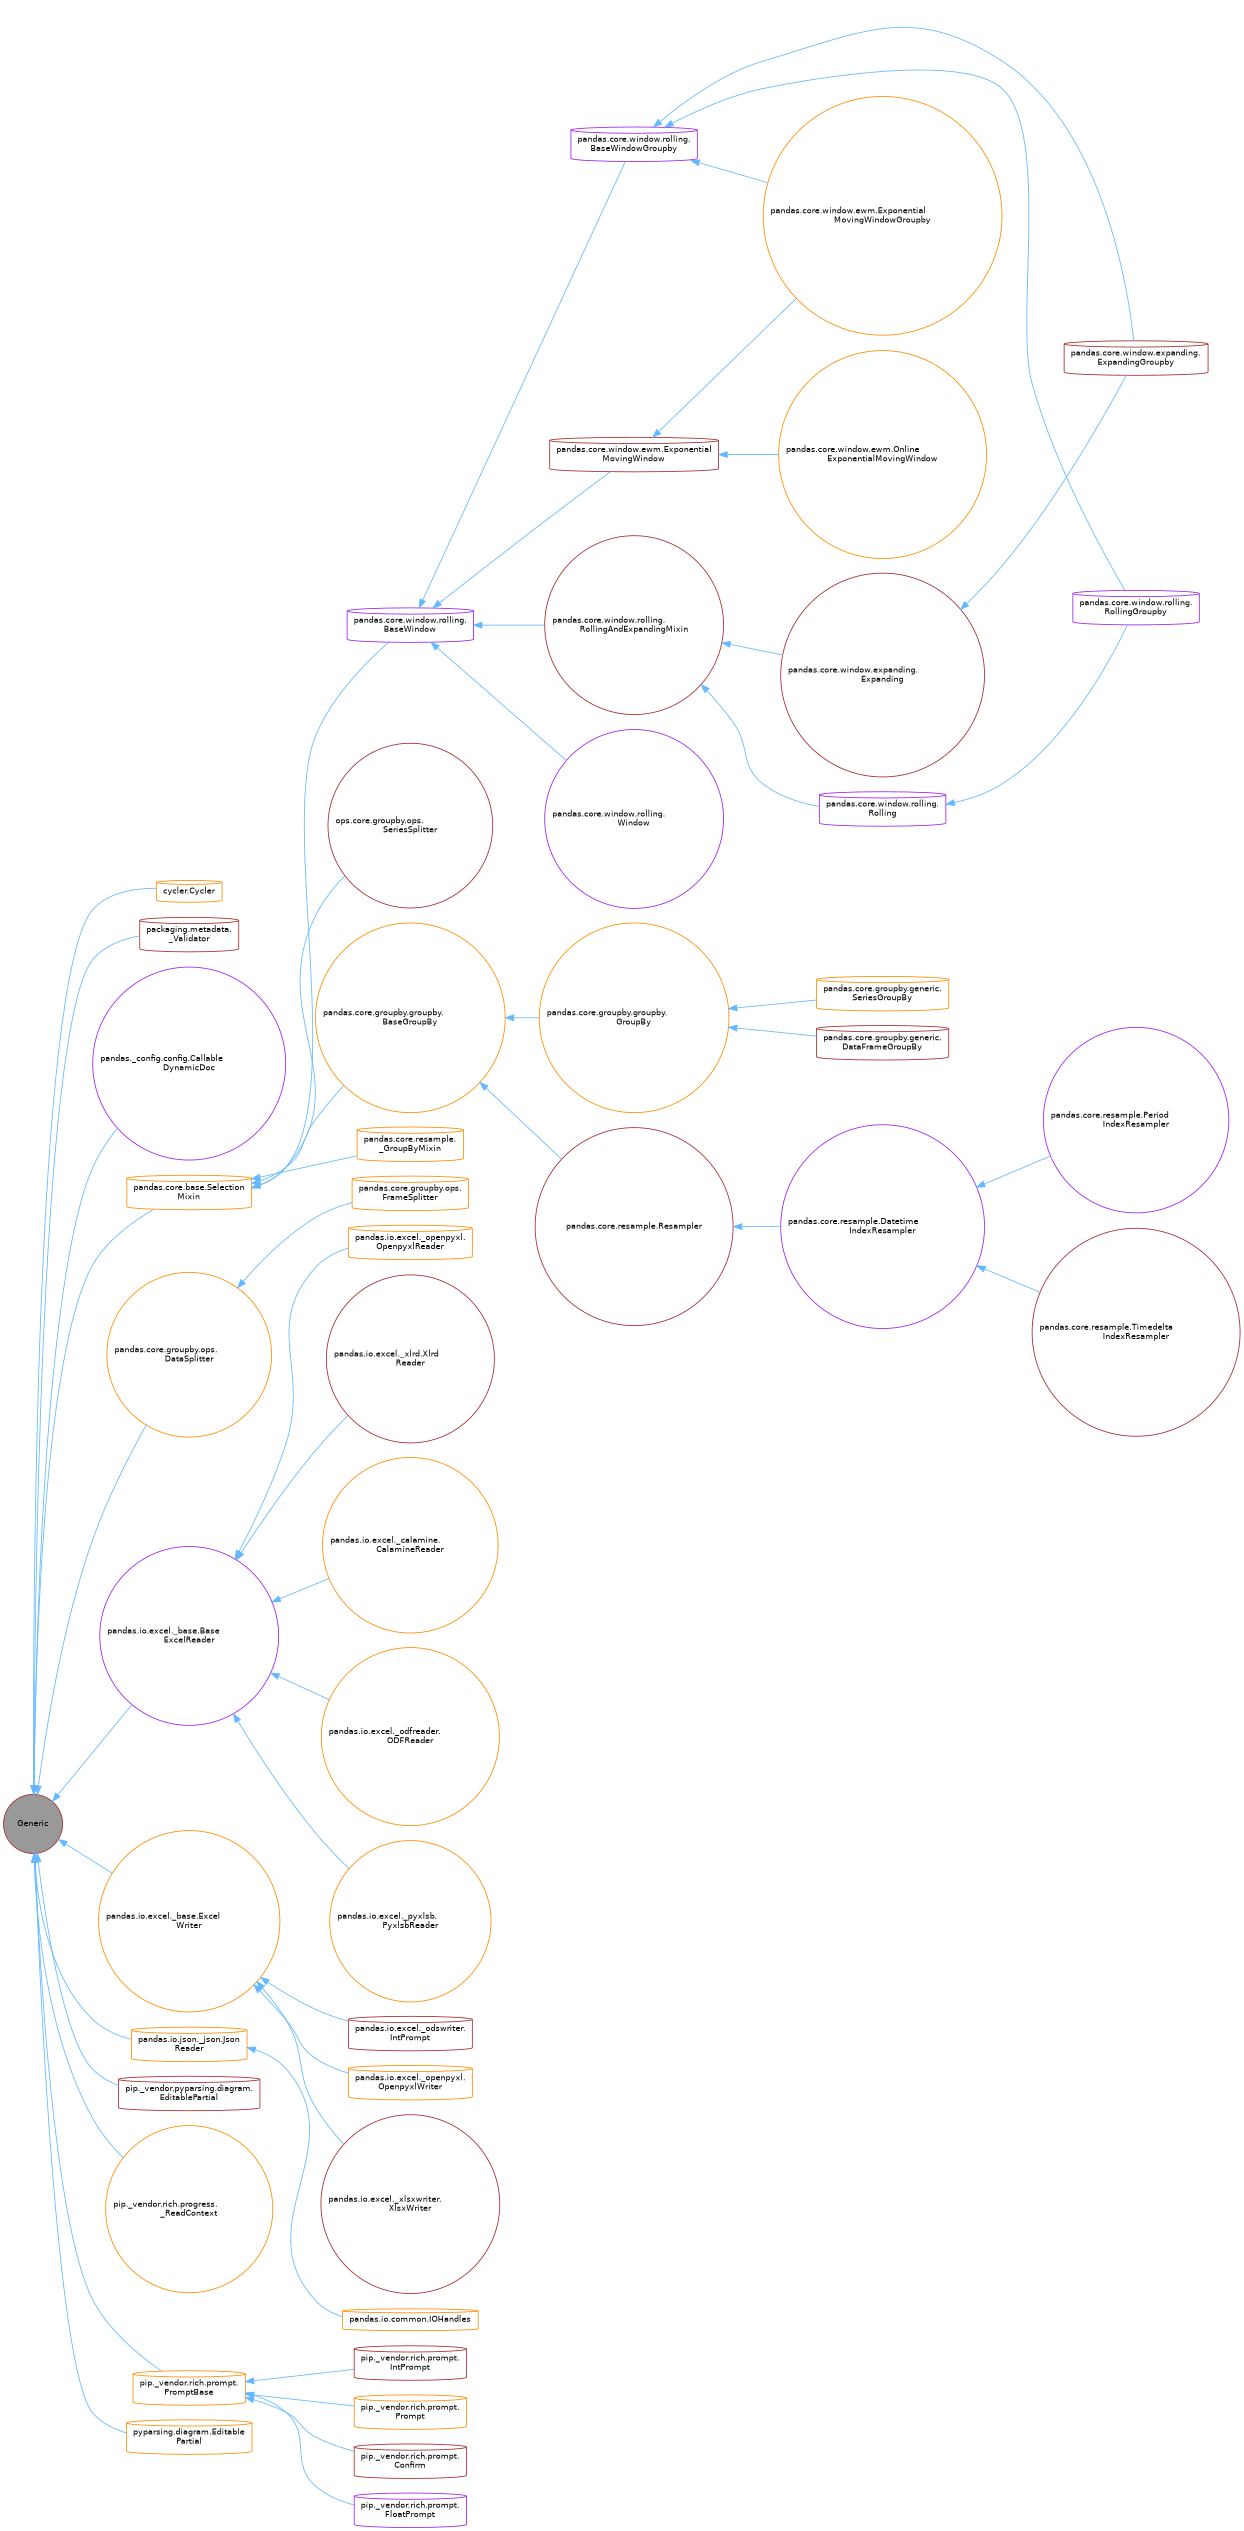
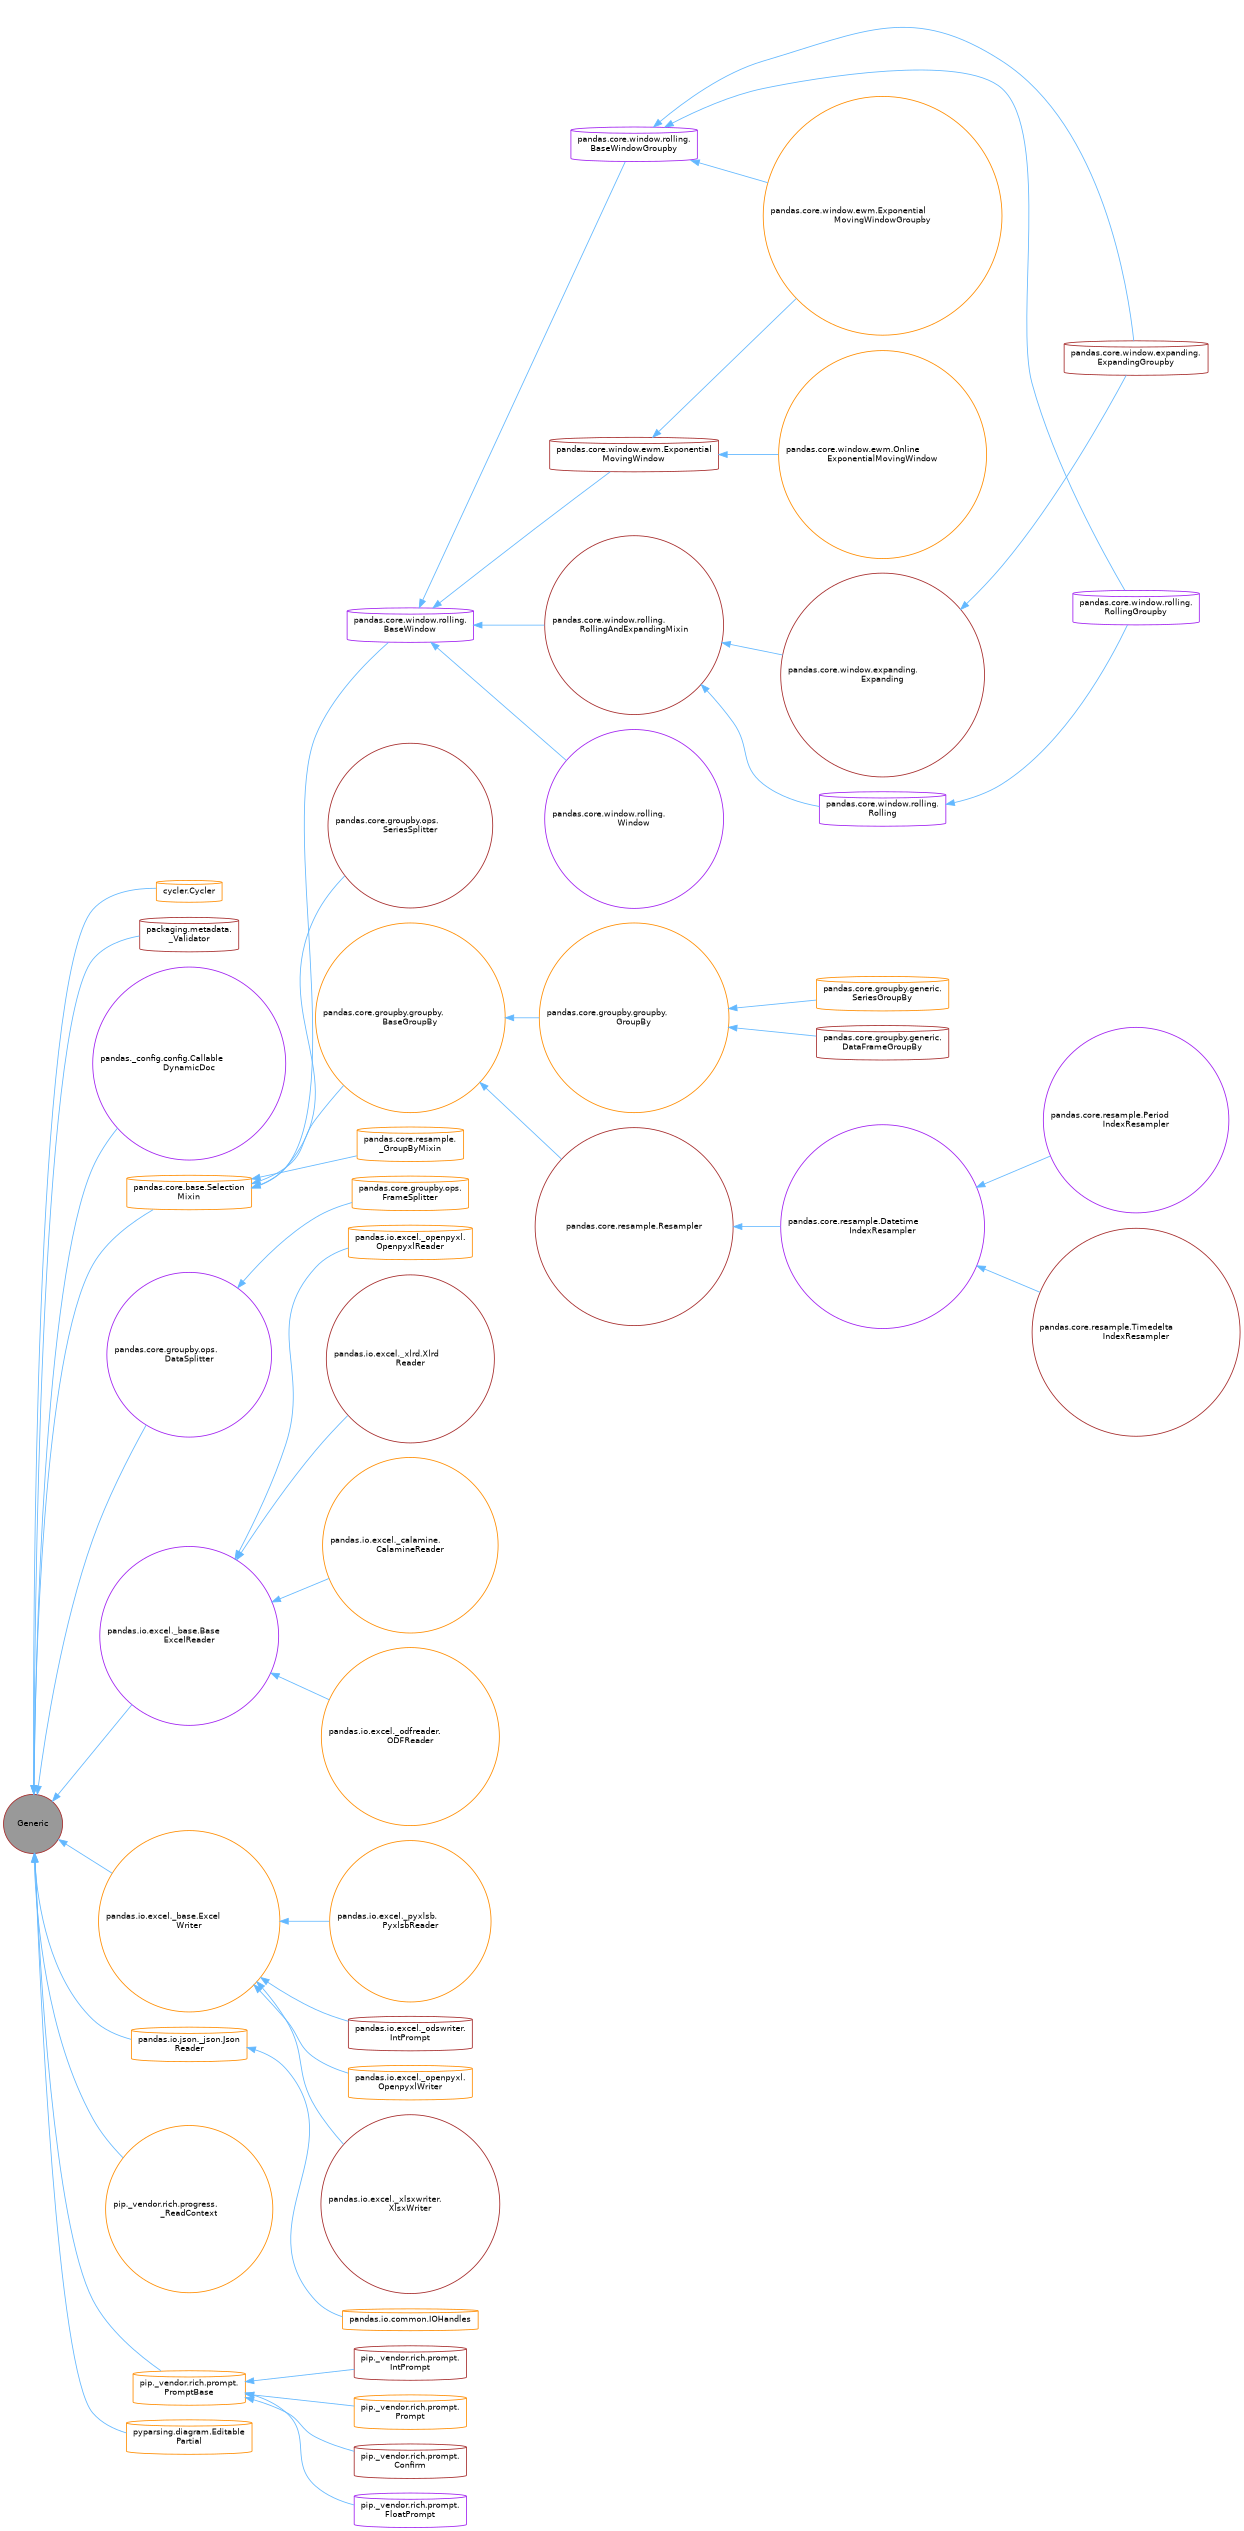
node "ops.core.groupby.ops. SeriesSplitter": label "ops.core.groupby.ops. SeriesSplitter" -> "pandas.core.groupby.ops. SeriesSplitter"
node "pandas.core.groupby.ops. DataSplitter": color darkorange -> purple
edge "pandas.io.excel._pyxlsb. PyxlsbReader" -> "pandas.io.excel._base.Base ExcelReader": now "pandas.io.excel._pyxlsb. PyxlsbReader" -> "pandas.io.excel._base.Excel Writer"
node "pip._vendor.pyparsing.diagram. EditablePartial": removed
